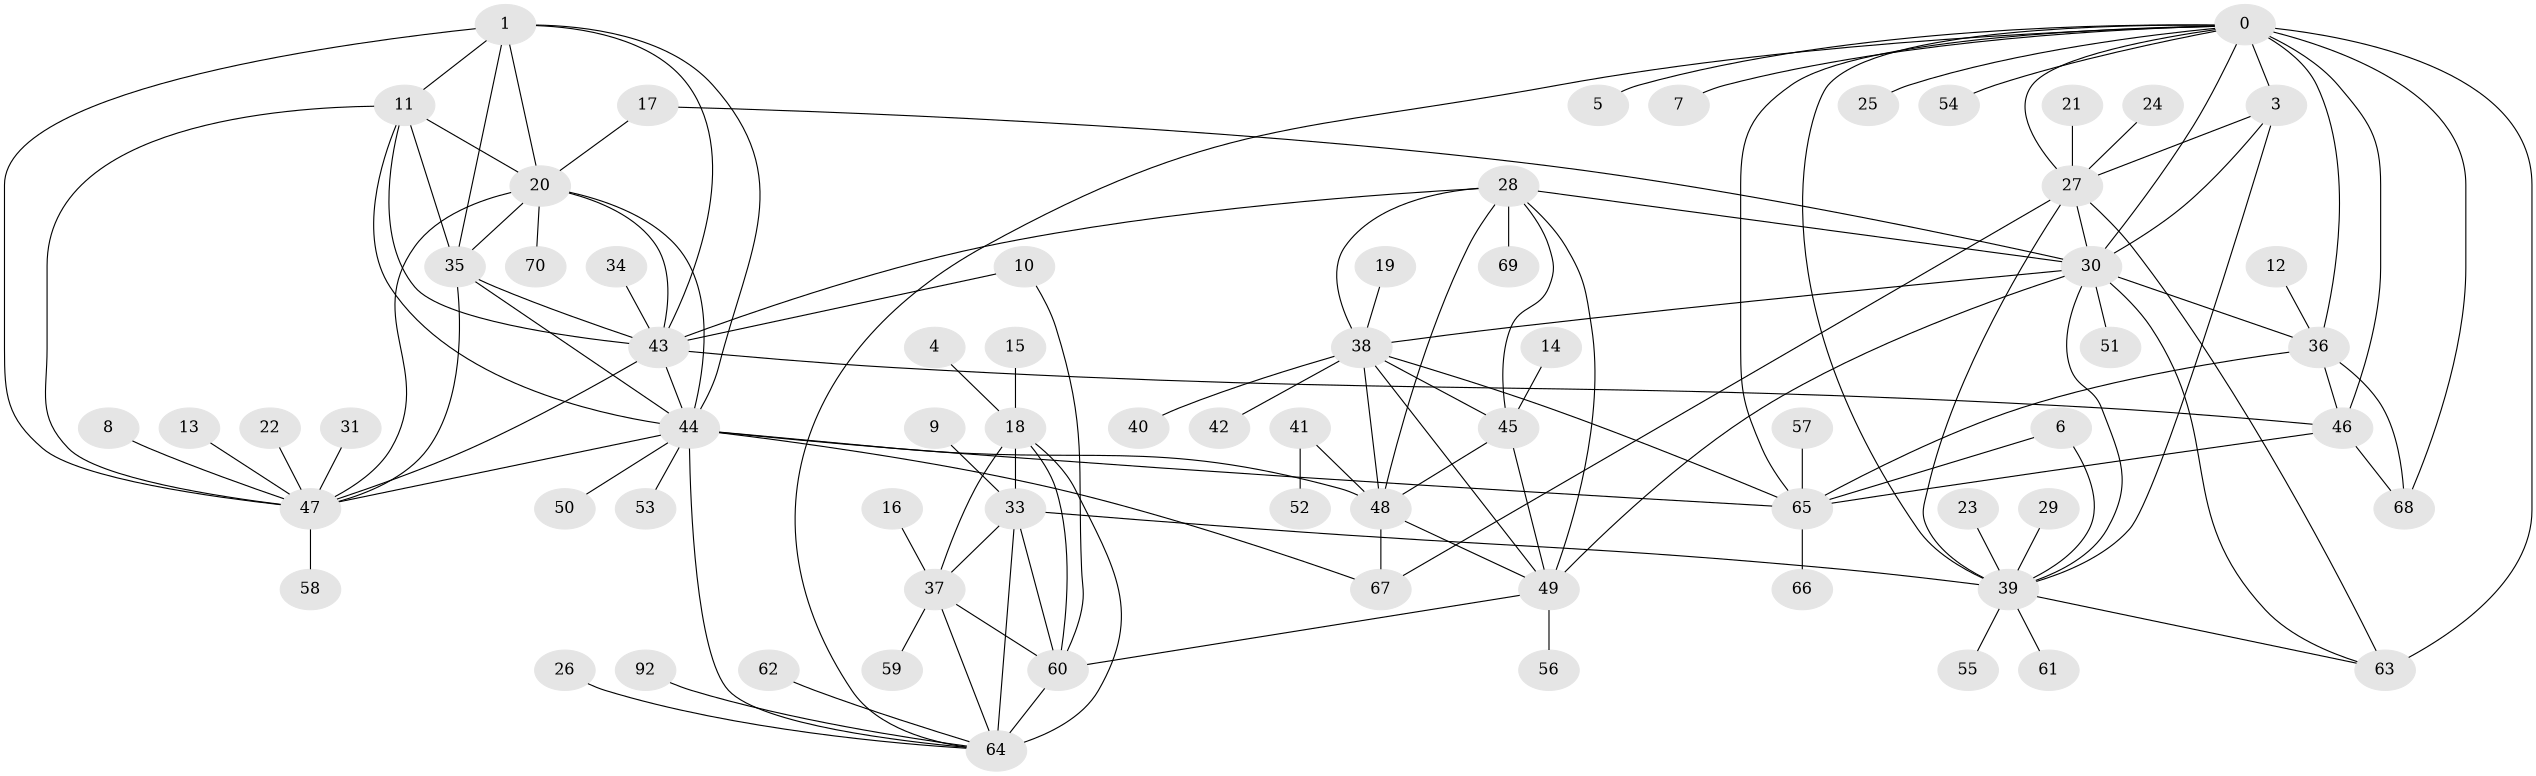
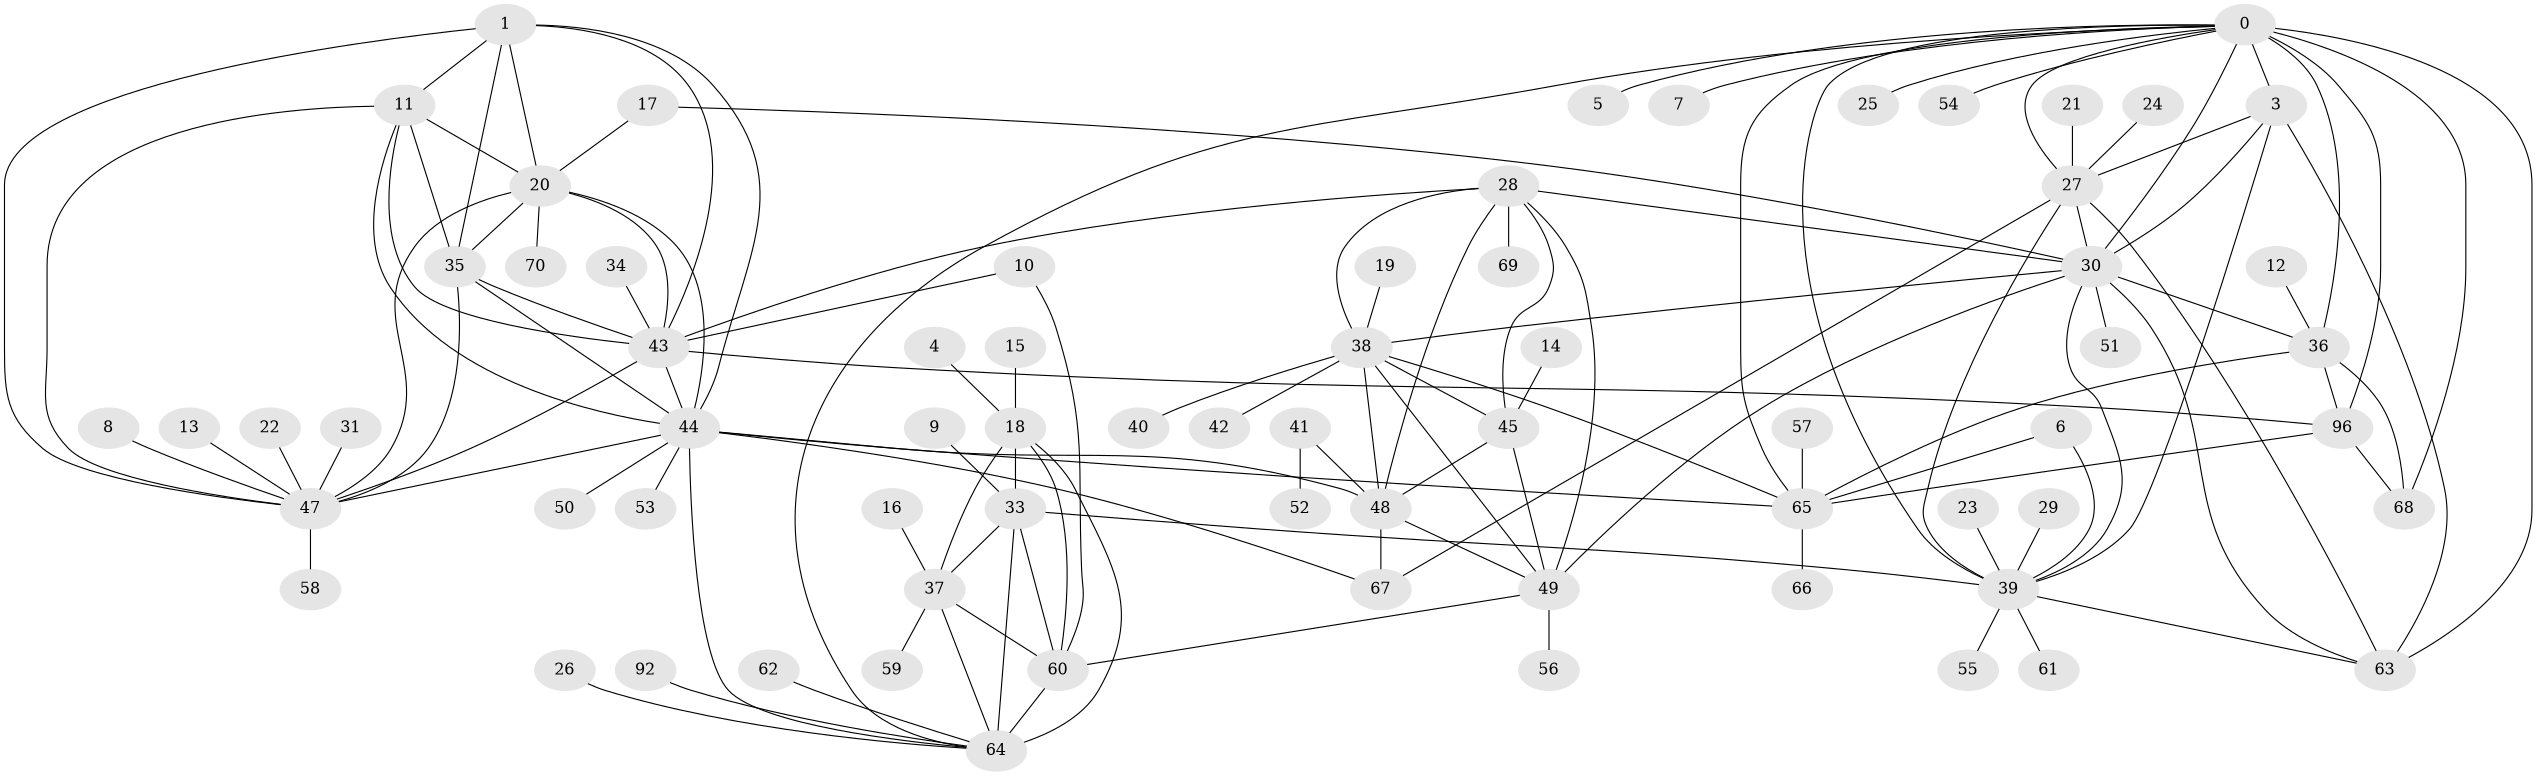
edge "3" -- "63": added
node "46": label "46" -> "96"
